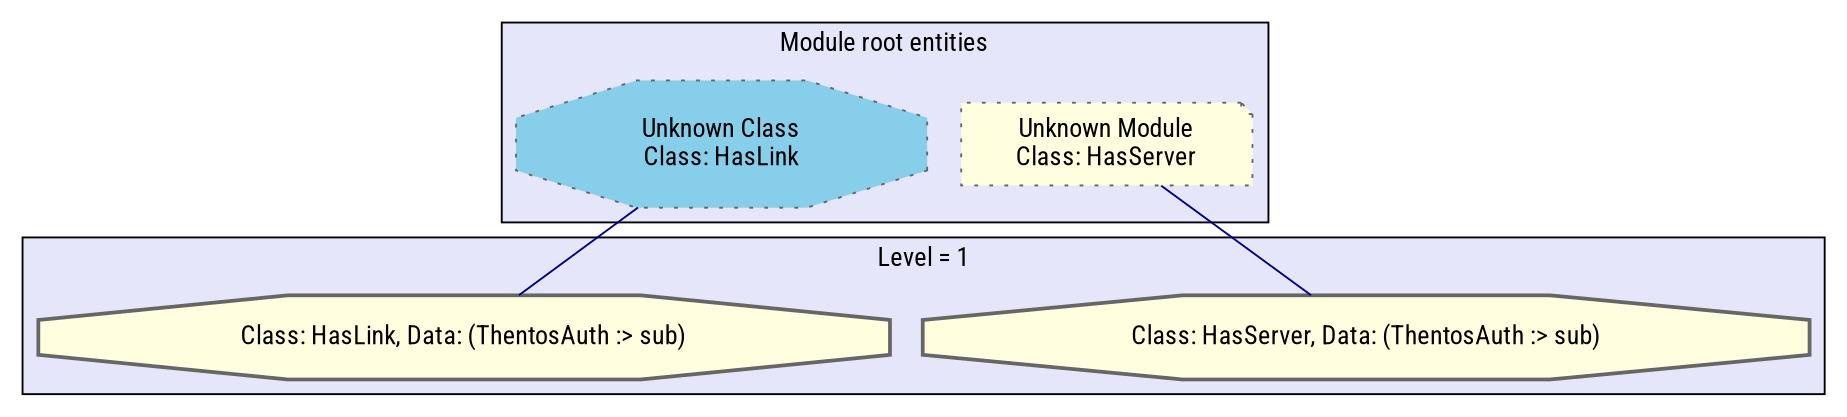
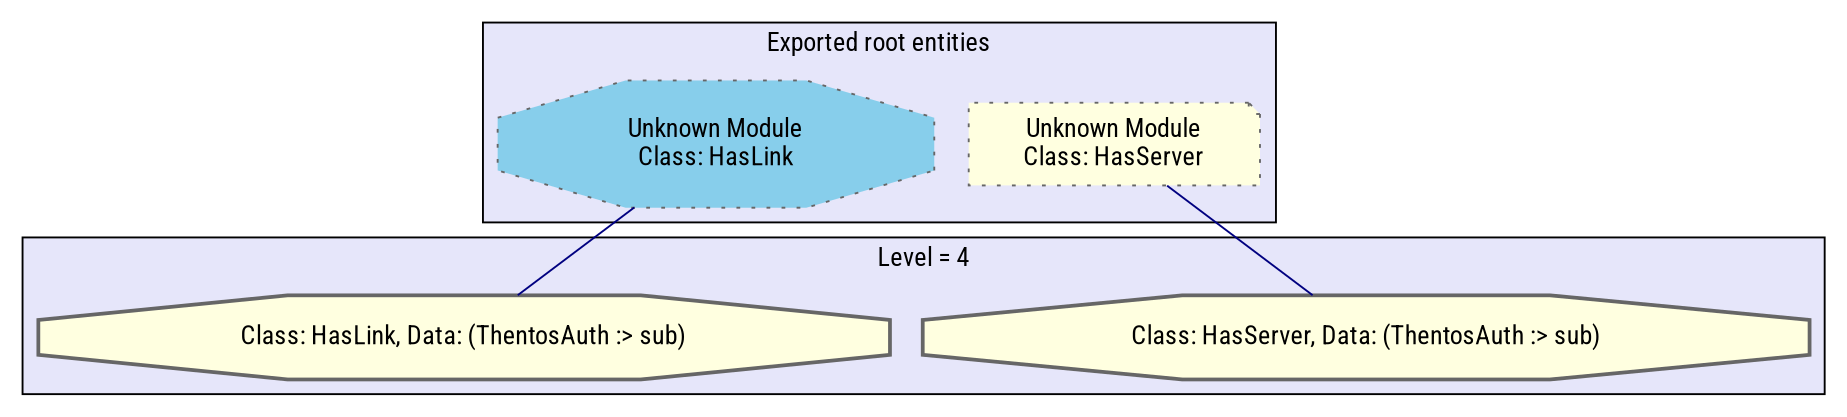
cluster "Module root entities": label "Module root entities" -> "Exported root entities"
node "Unknown Class Class: HasLink": label "Unknown Class Class: HasLink" -> "Unknown Module Class: HasLink"
cluster "Level = 1": label "Level = 1" -> "Level = 4"
